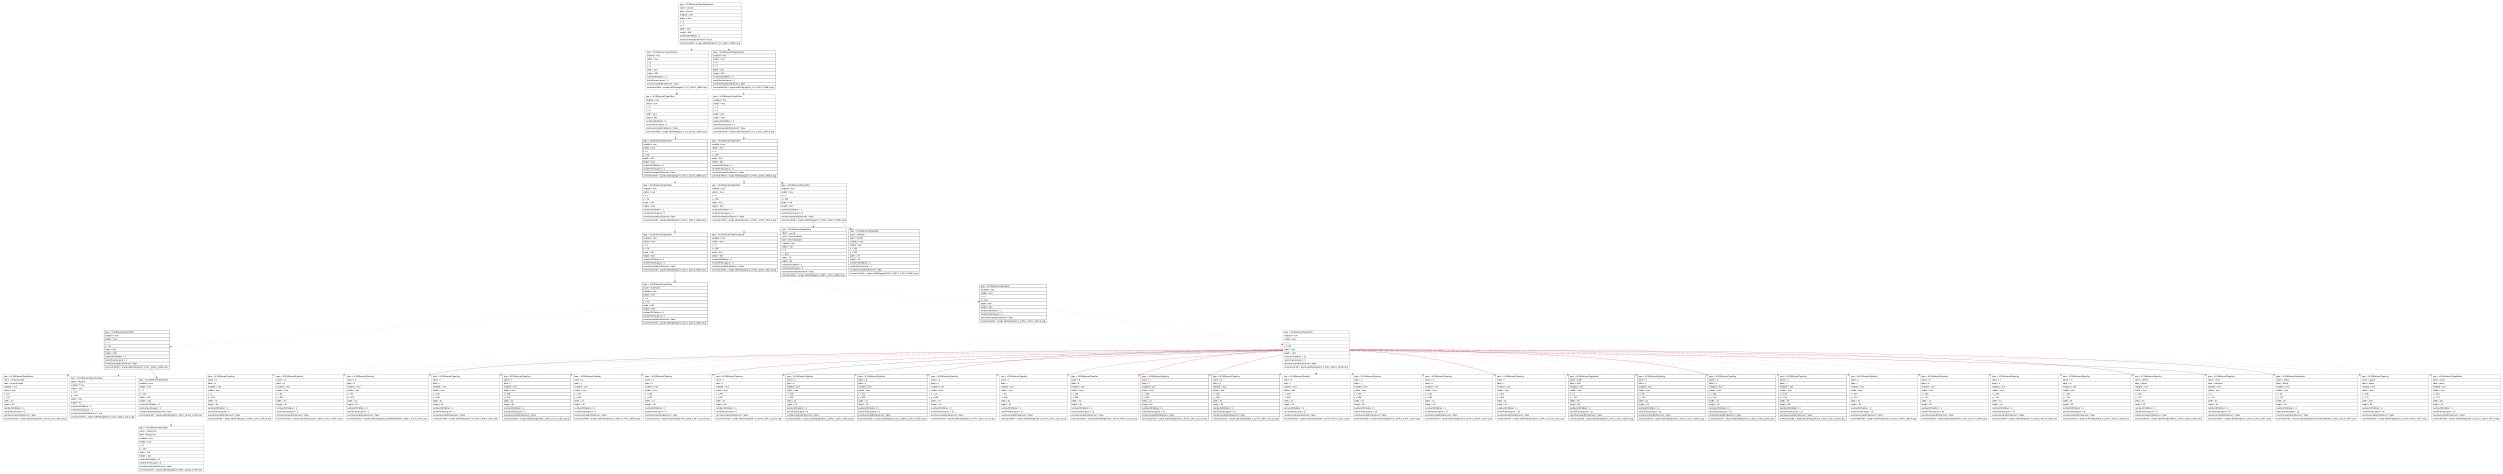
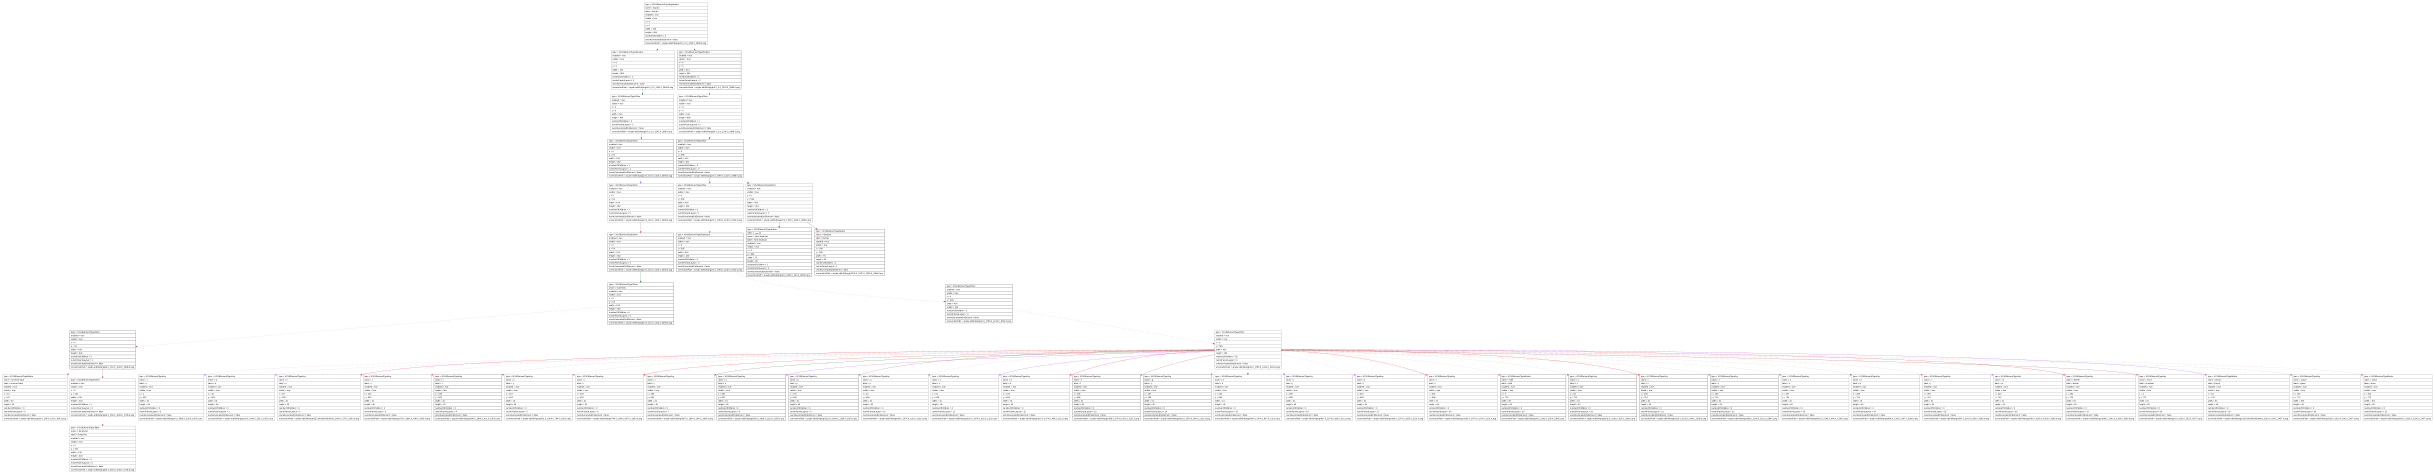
node "type = XCUIElementTypeTextView": removed
